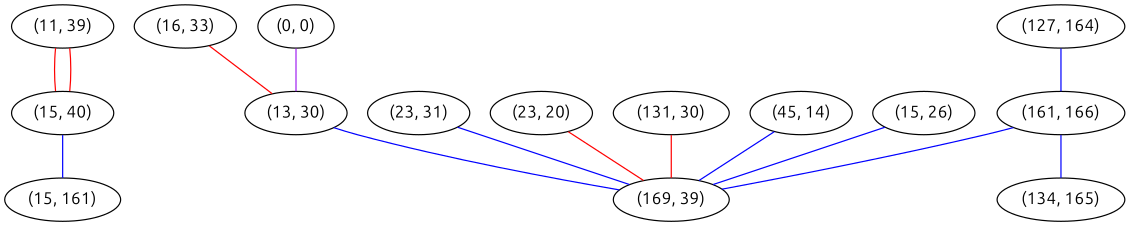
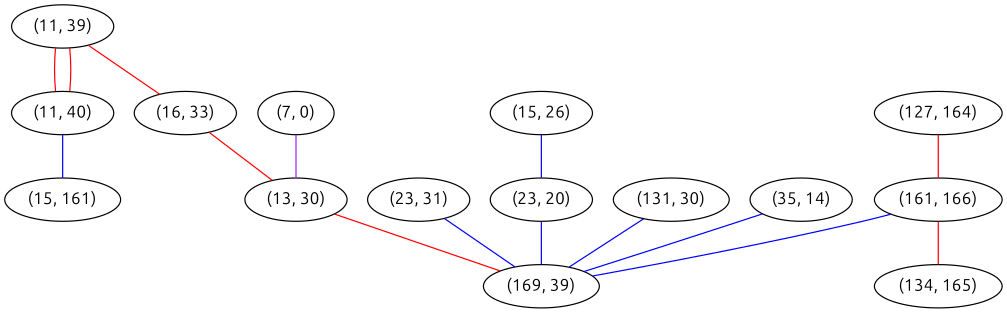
node "(0, 0)": label "(0, 0)" -> "(7, 0)"
edge "(11, 39)" -- "(16, 33)": added
edge "(127, 164)" -- "(161, 166)": color blue -> red
node "(15, 40)": label "(15, 40)" -> "(11, 40)"
node "(45, 14)": label "(45, 14)" -> "(35, 14)"
edge "(23, 20)" -- "(169, 39)": color red -> blue
edge "(131, 30)" -- "(169, 39)": color red -> blue
edge "(15, 26)" -- "(169, 39)": now "(15, 26)" -- "(23, 20)"
edge "(161, 166)" -- "(134, 165)": color blue -> red
edge "(13, 30)" -- "(169, 39)": color blue -> red
